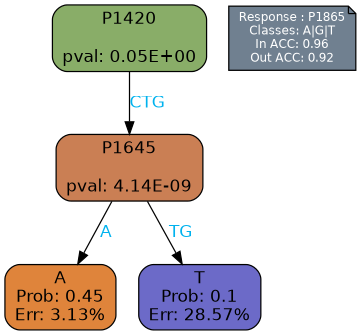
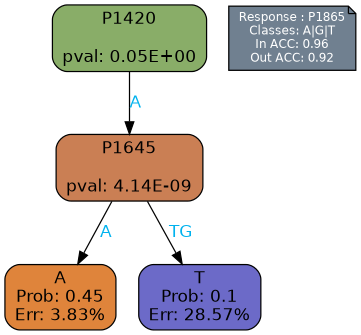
edge "P1420 pval: 0.05E+00" -> "P1645 pval: 4.14E-09": label "CTG" -> "A"
node "A Prob: 0.45 Err: 3.13%": label "A Prob: 0.45 Err: 3.13%" -> "A Prob: 0.45 Err: 3.83%"
